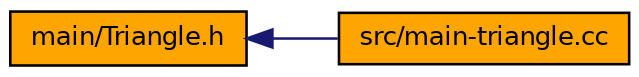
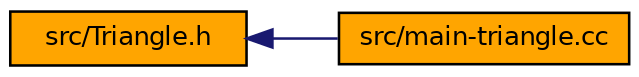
node "main/Triangle.h": label "main/Triangle.h" -> "src/Triangle.h"
